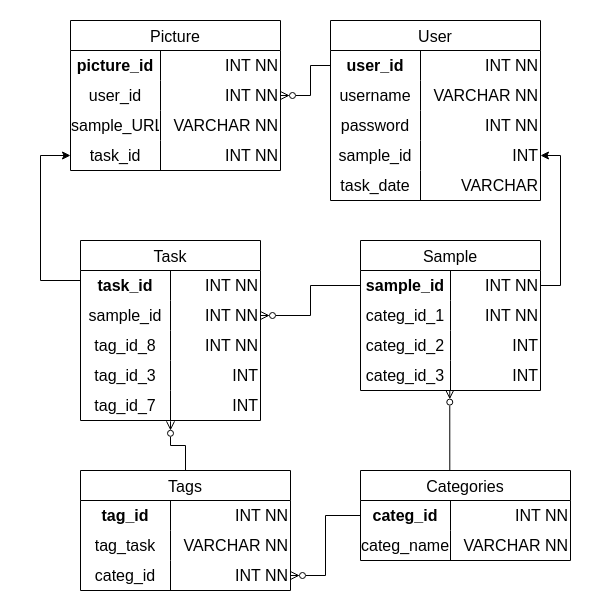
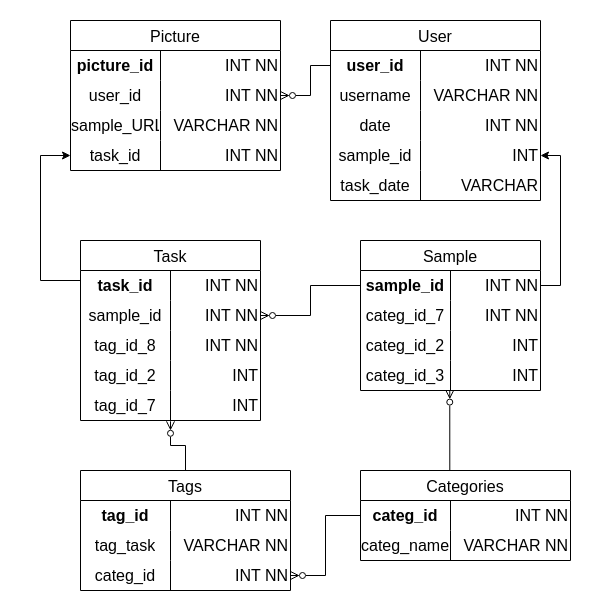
node "password": label "password" -> "date"
node "categ_id_1": label "categ_id_1" -> "categ_id_7"
node "tag_id_3": label "tag_id_3" -> "tag_id_2"
